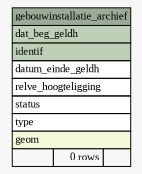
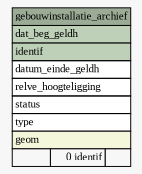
node "gebouwinstallatie_archief": text "0 rows" -> "0 identif"
